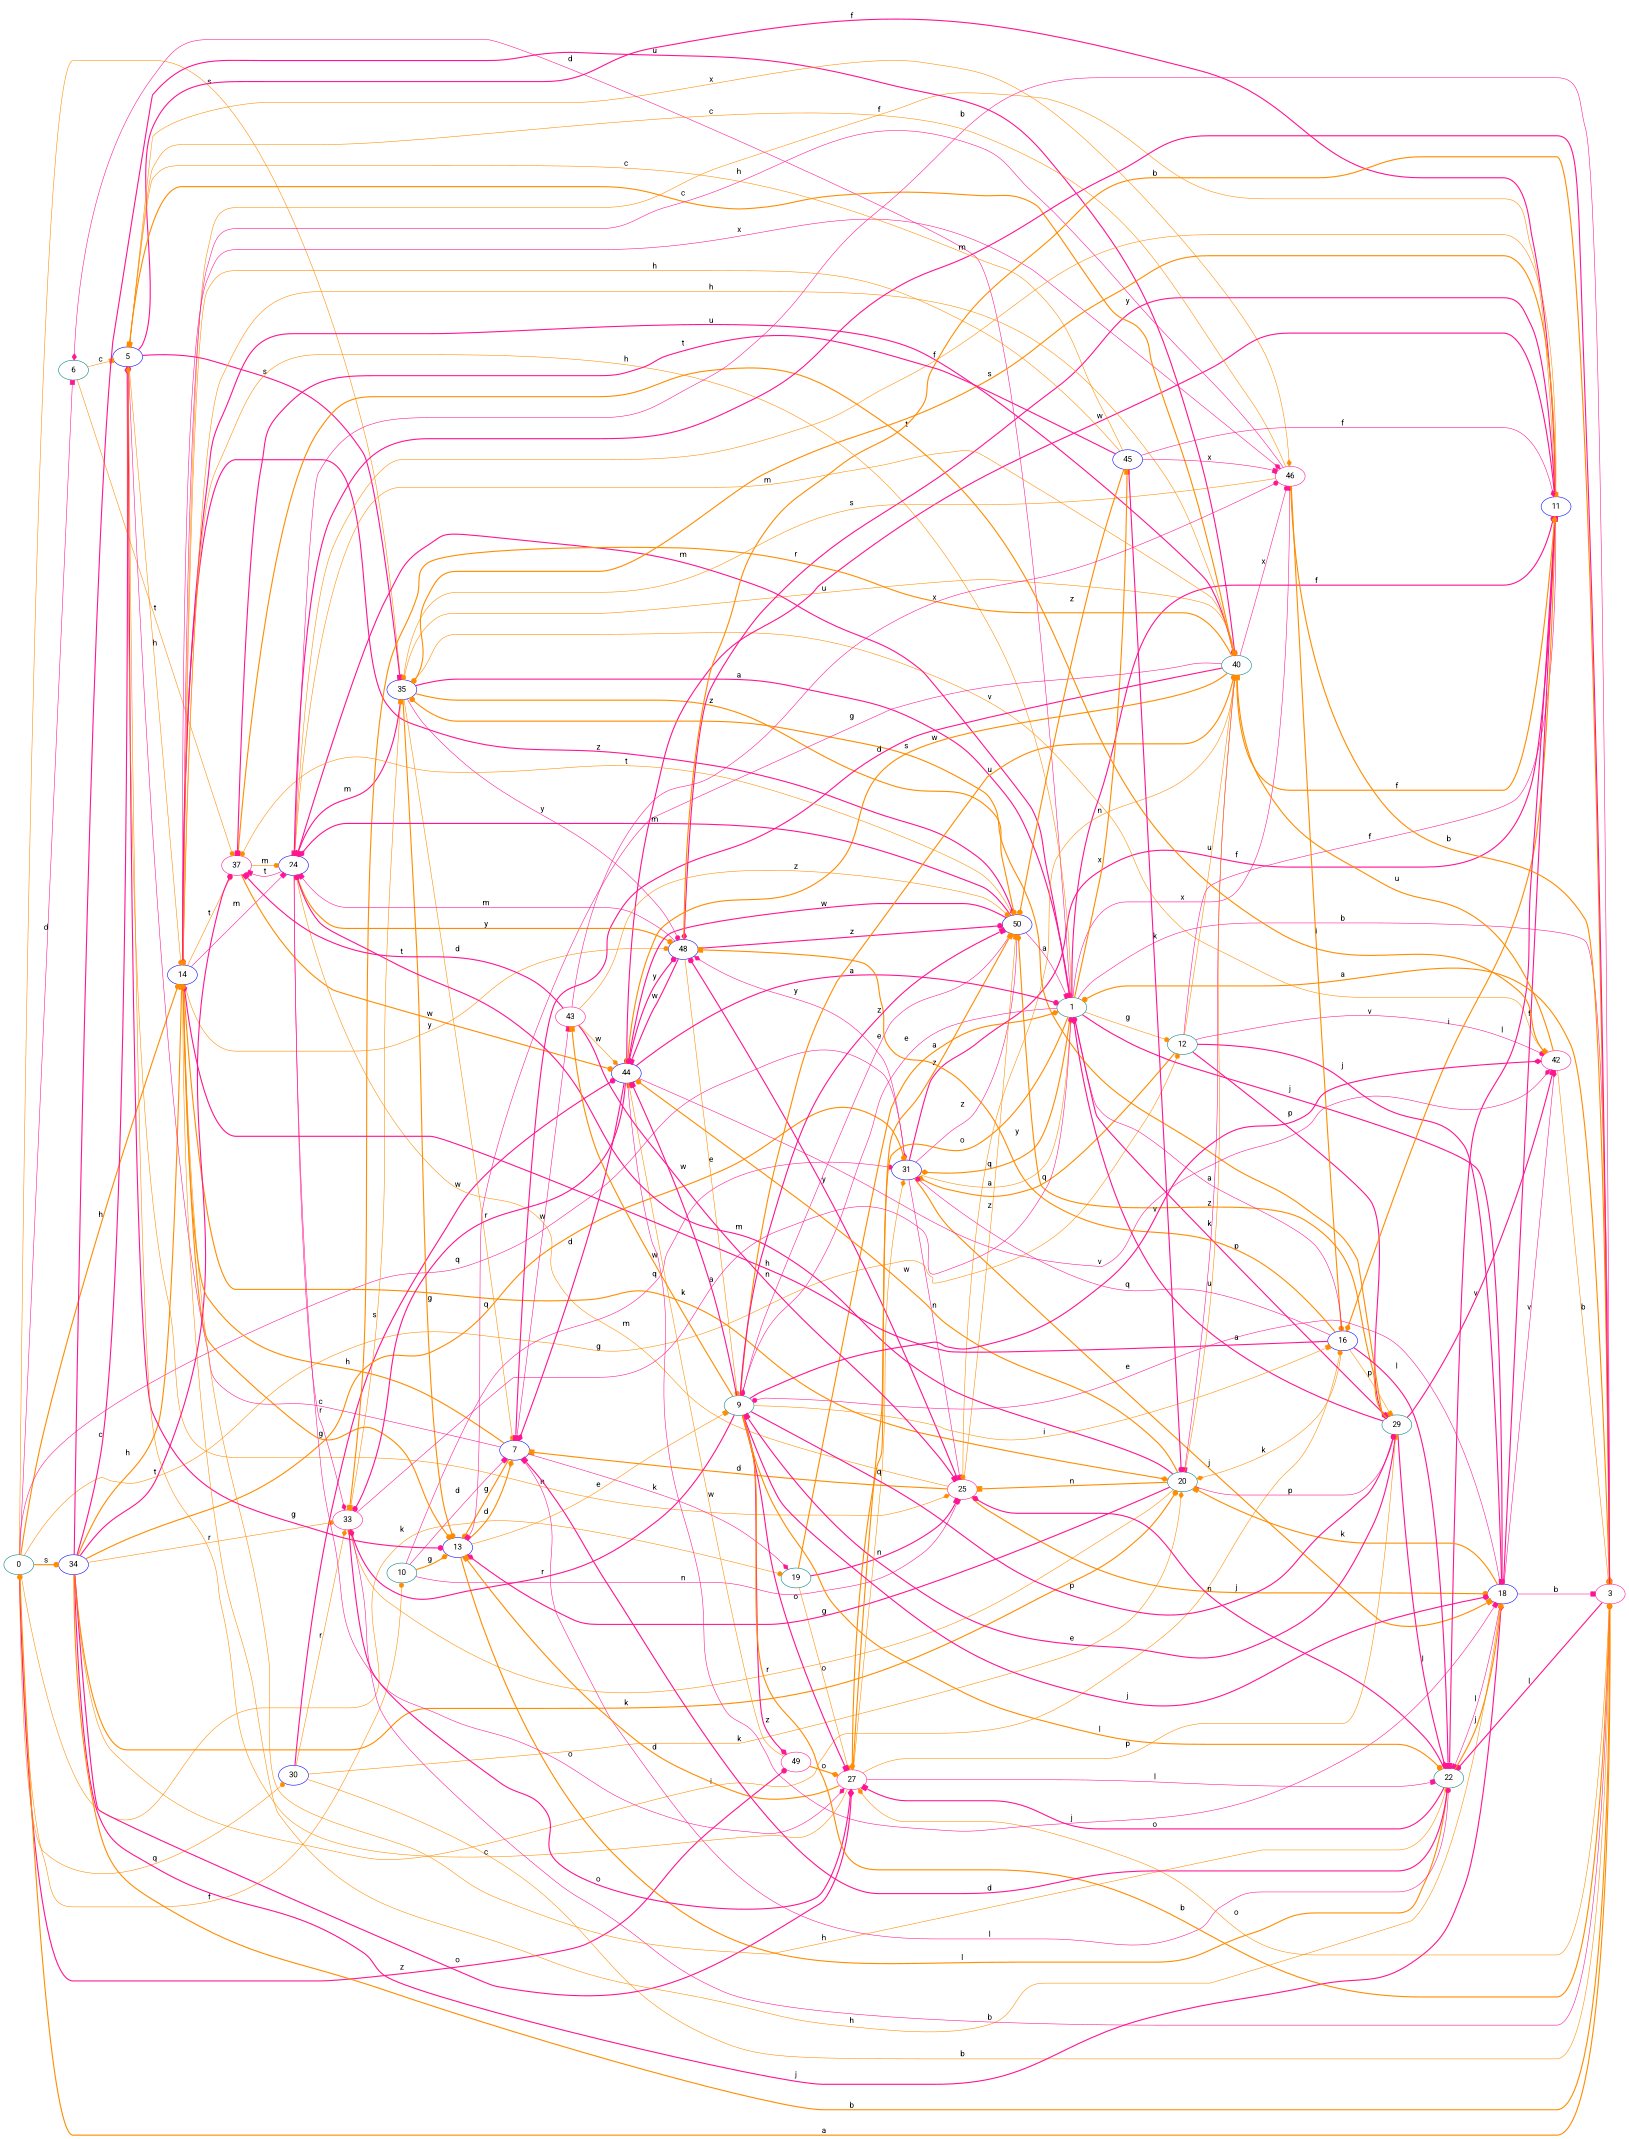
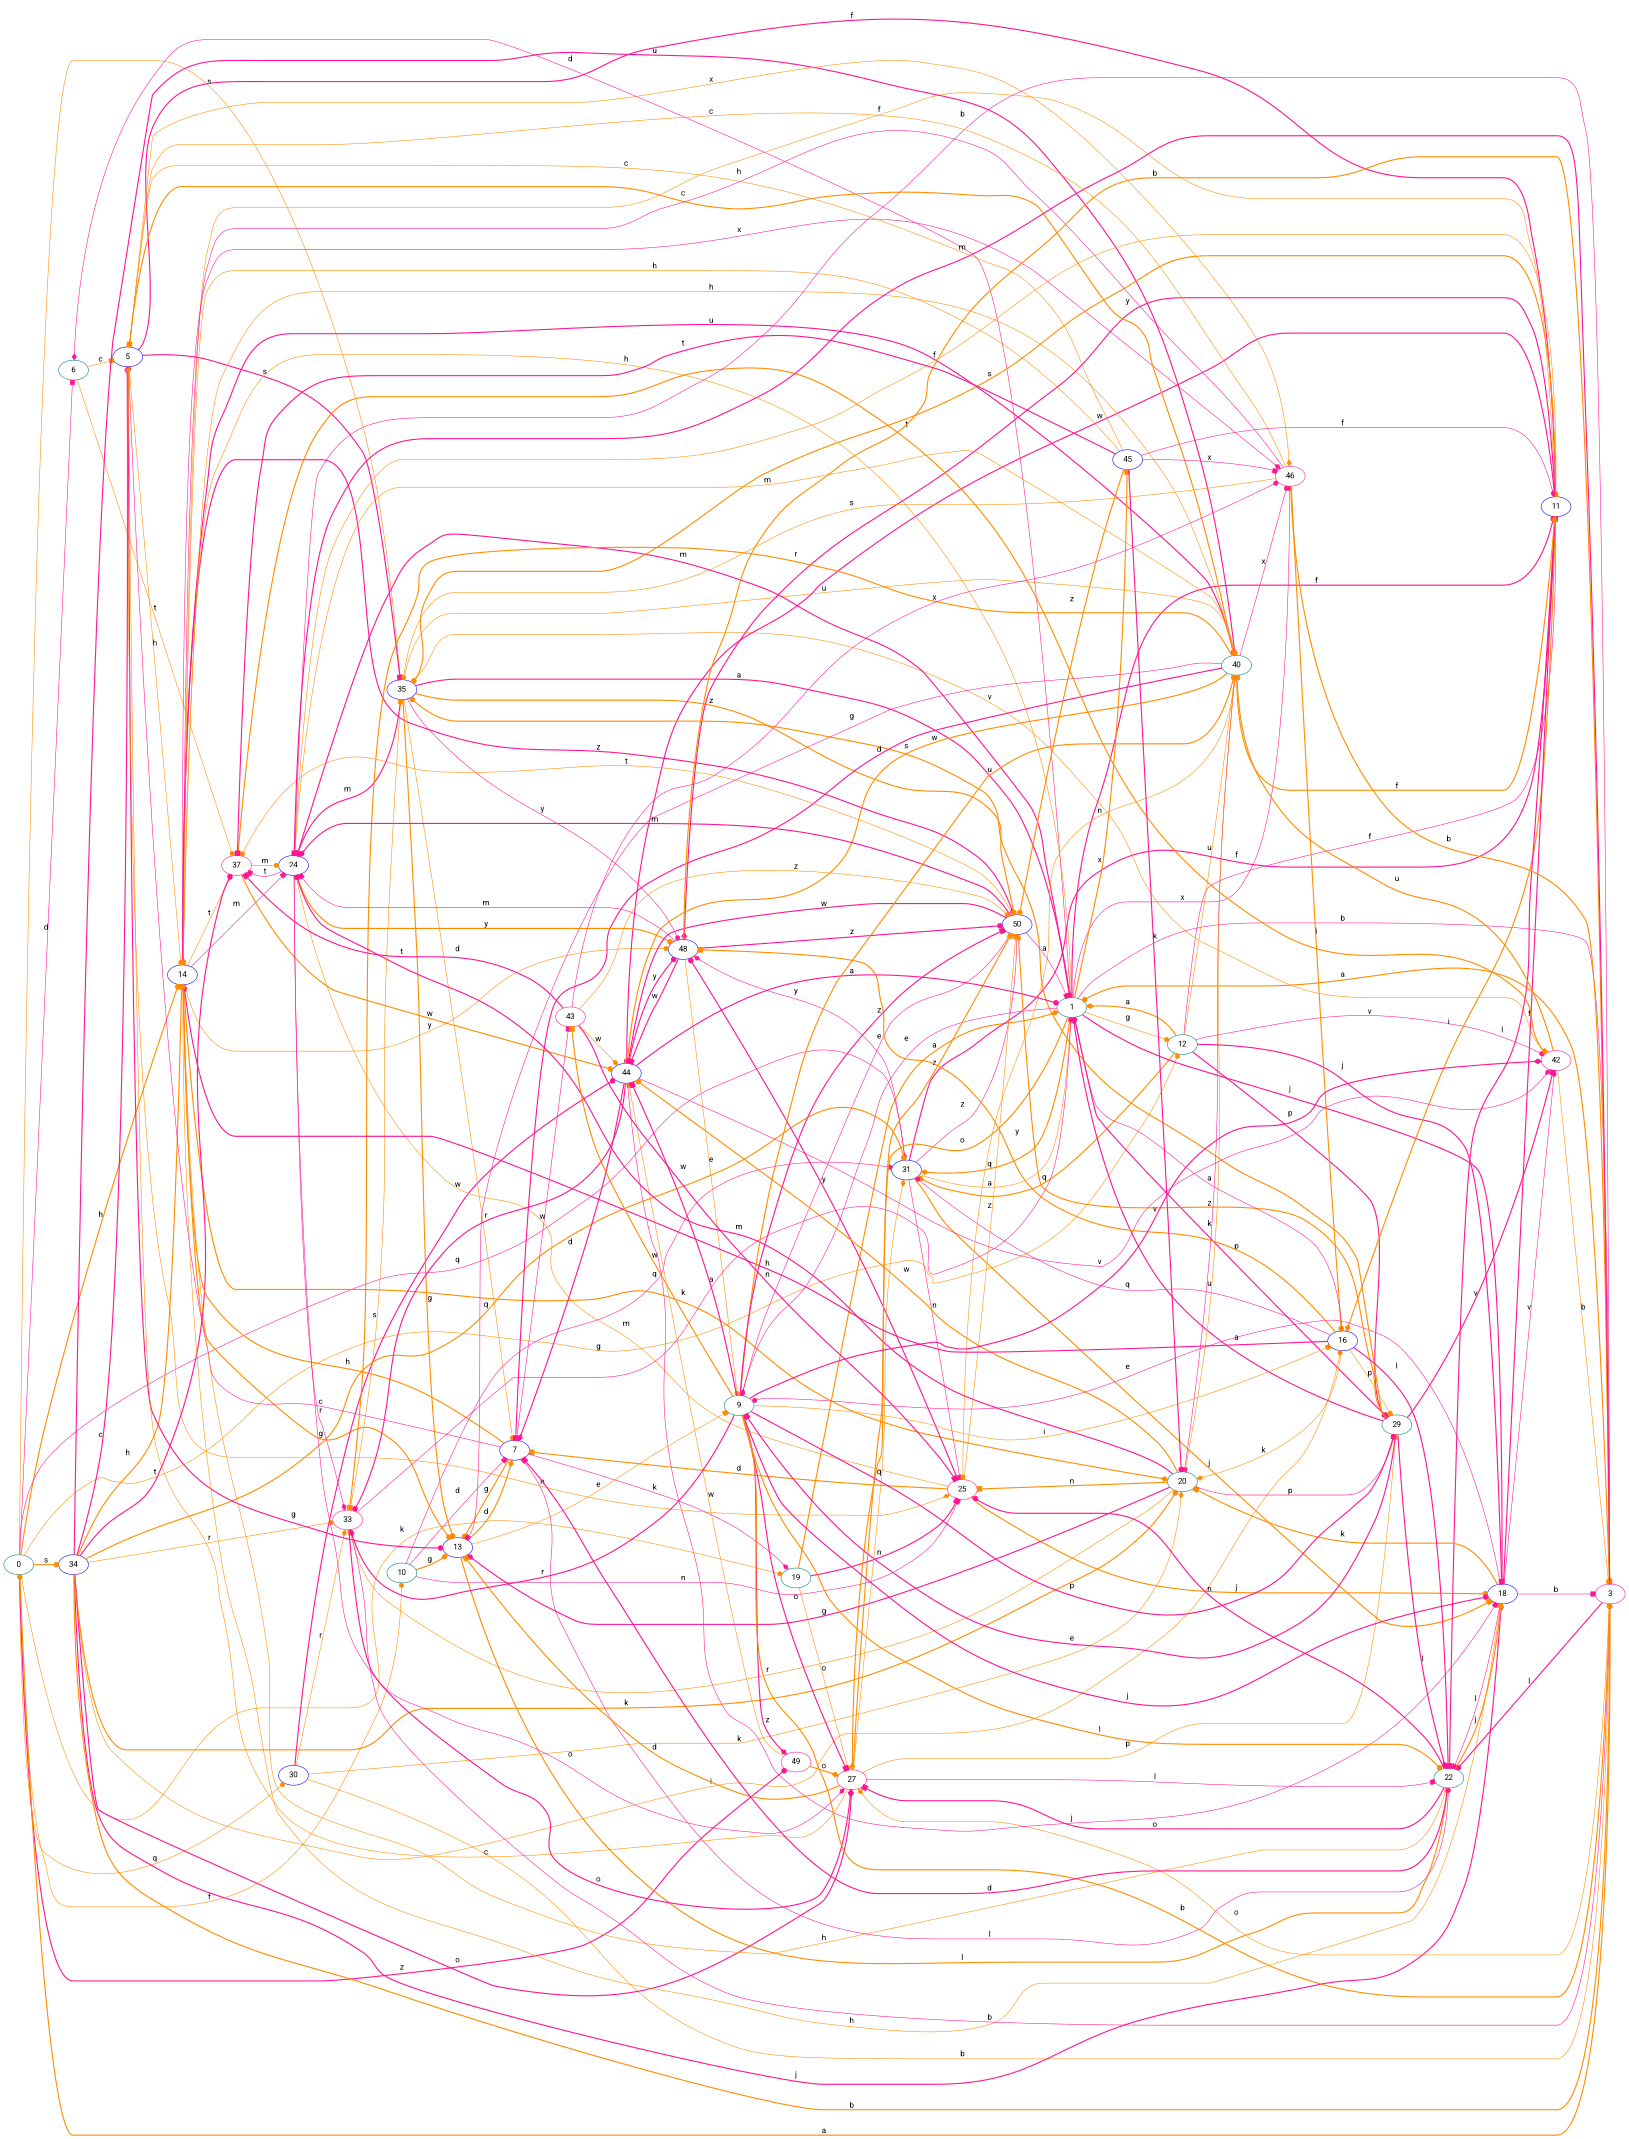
edge "12" -> "1": added, label "a"
